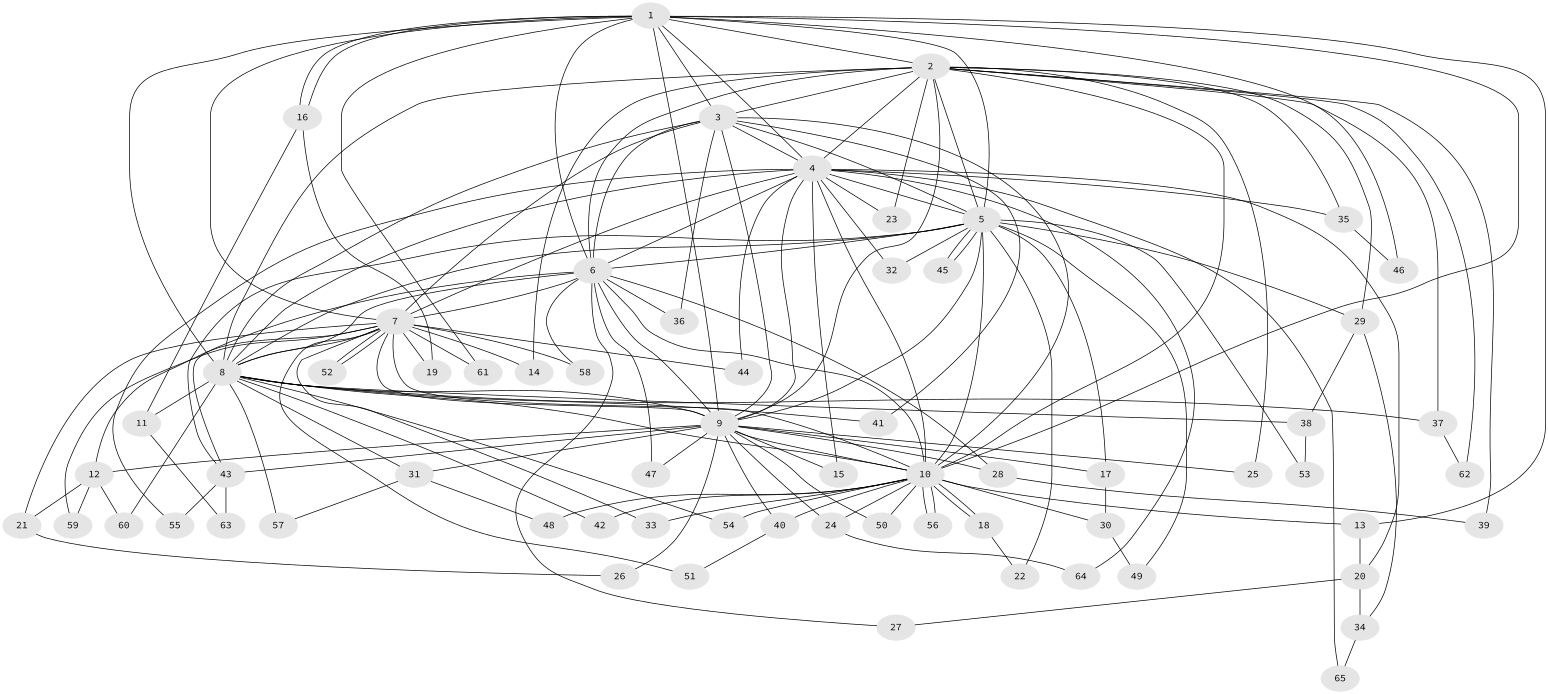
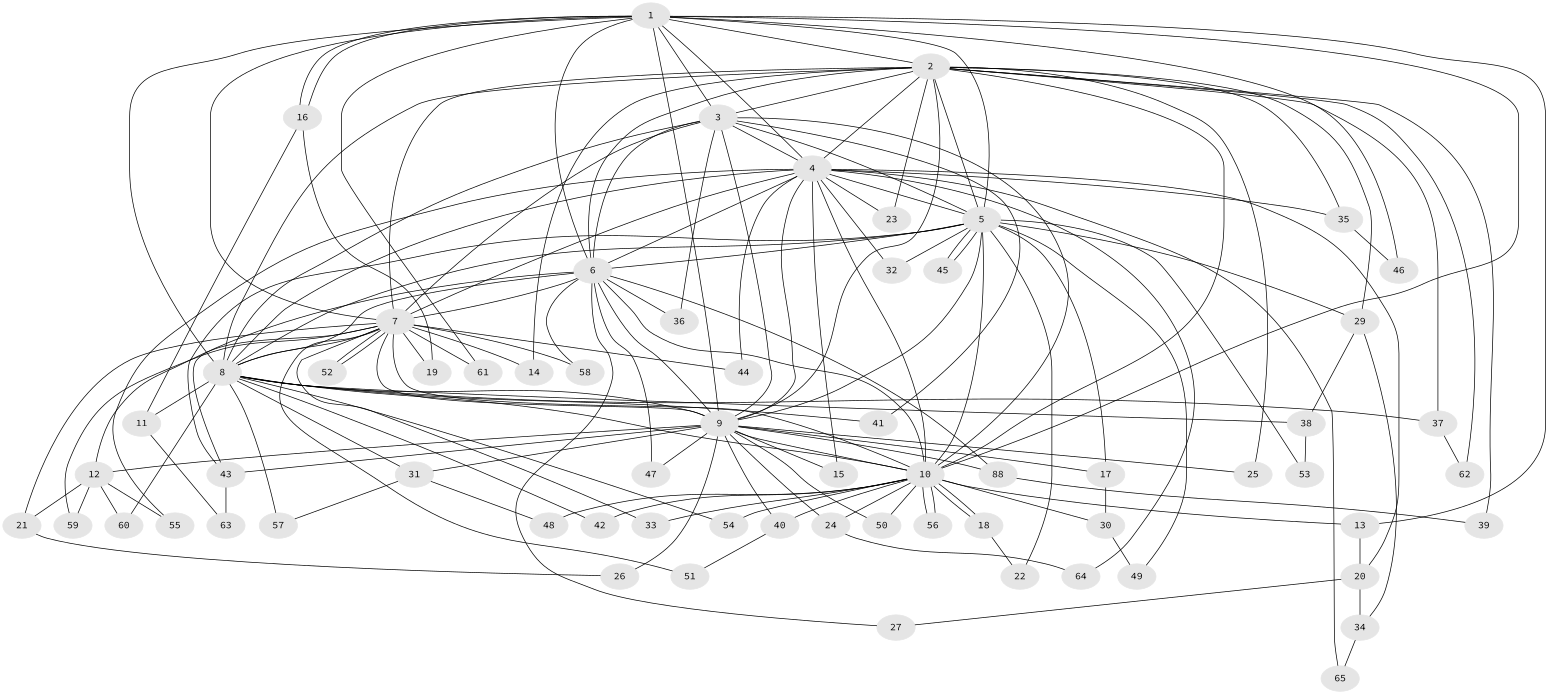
edge "2" -- "7": added
node "28": label "28" -> "88"
edge "43" -- "55": now "12" -- "55"
